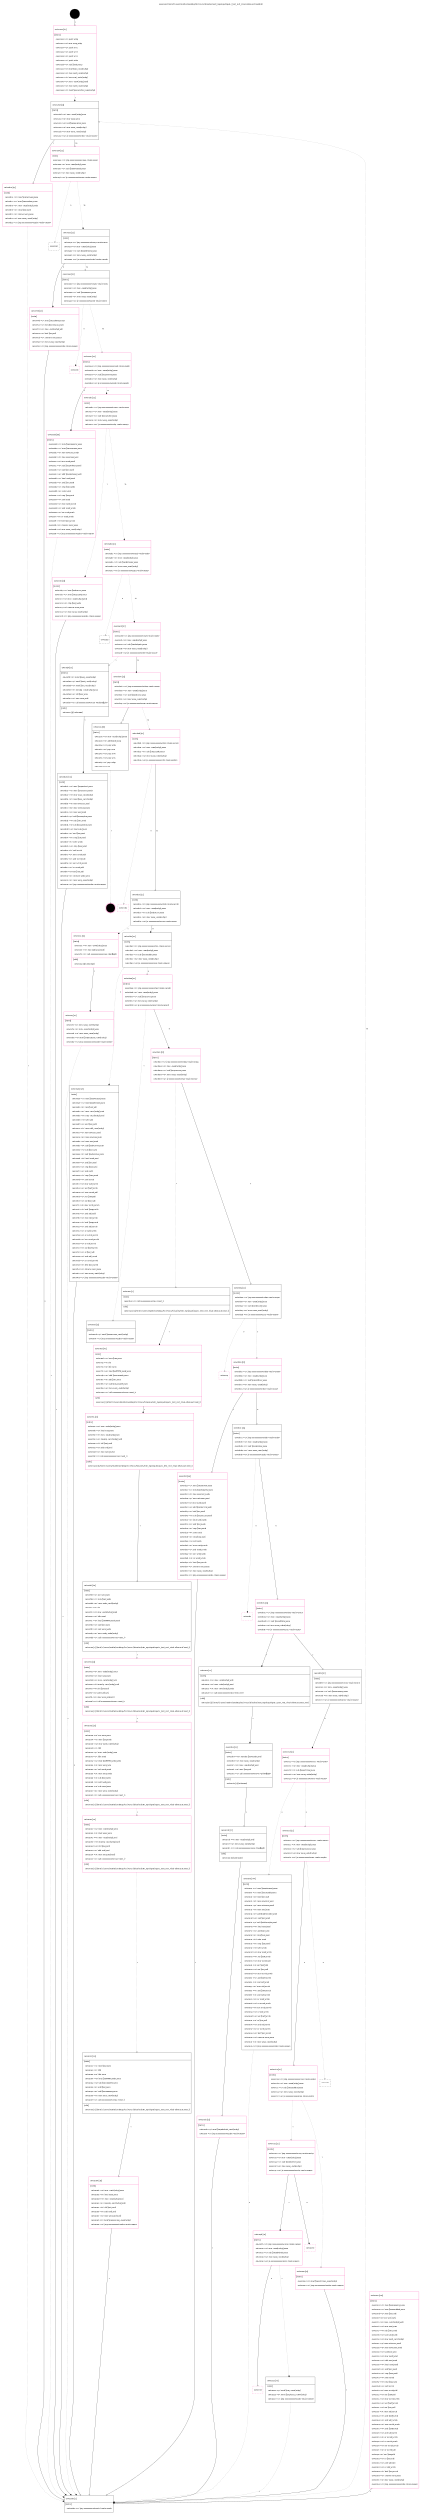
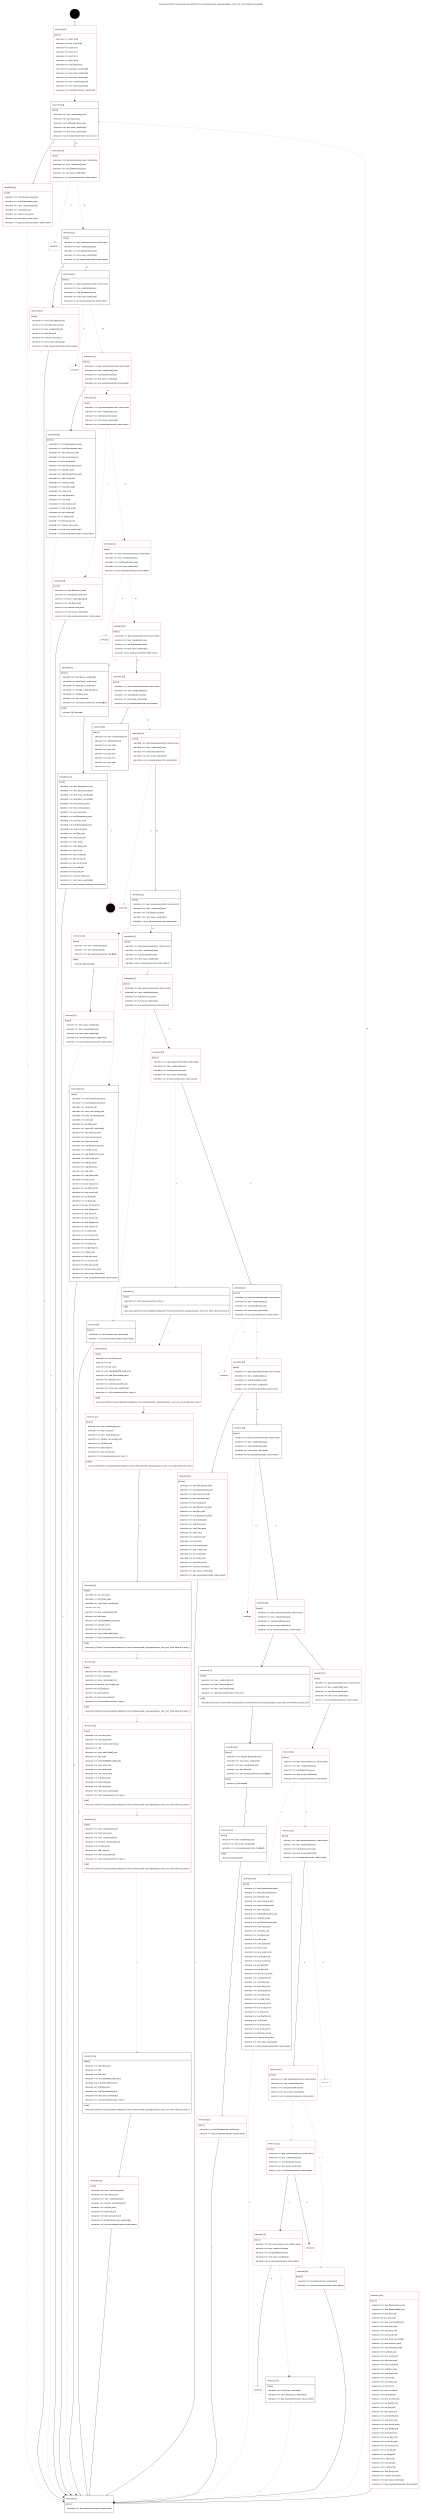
node "0x4020ab [88]": color deeppink -> black
node "0x401bfe [25]": color black -> deeppink
edge "0x401e0d [12]" -> "0x4023be [5]": added, label "1"
